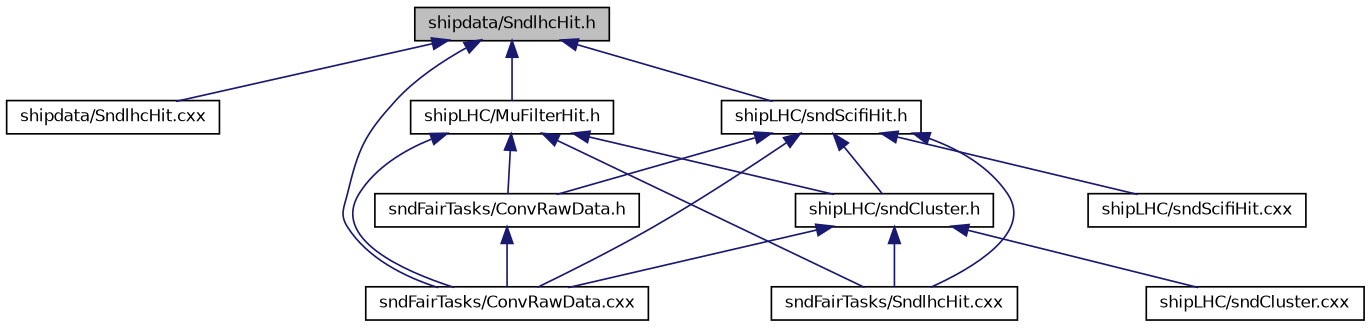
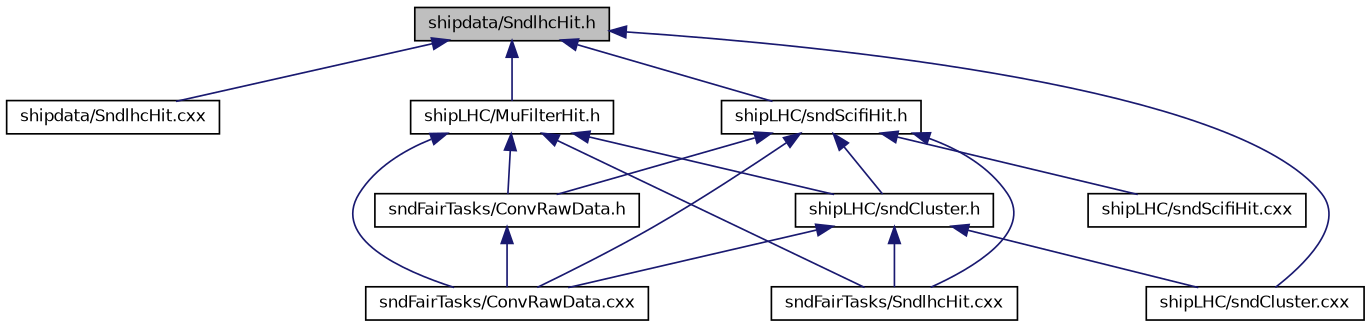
edge "sndFairTasks/ConvRawData.cxx" -> "shipdata/SndlhcHit.h": now "shipLHC/sndCluster.cxx" -> "shipdata/SndlhcHit.h"
